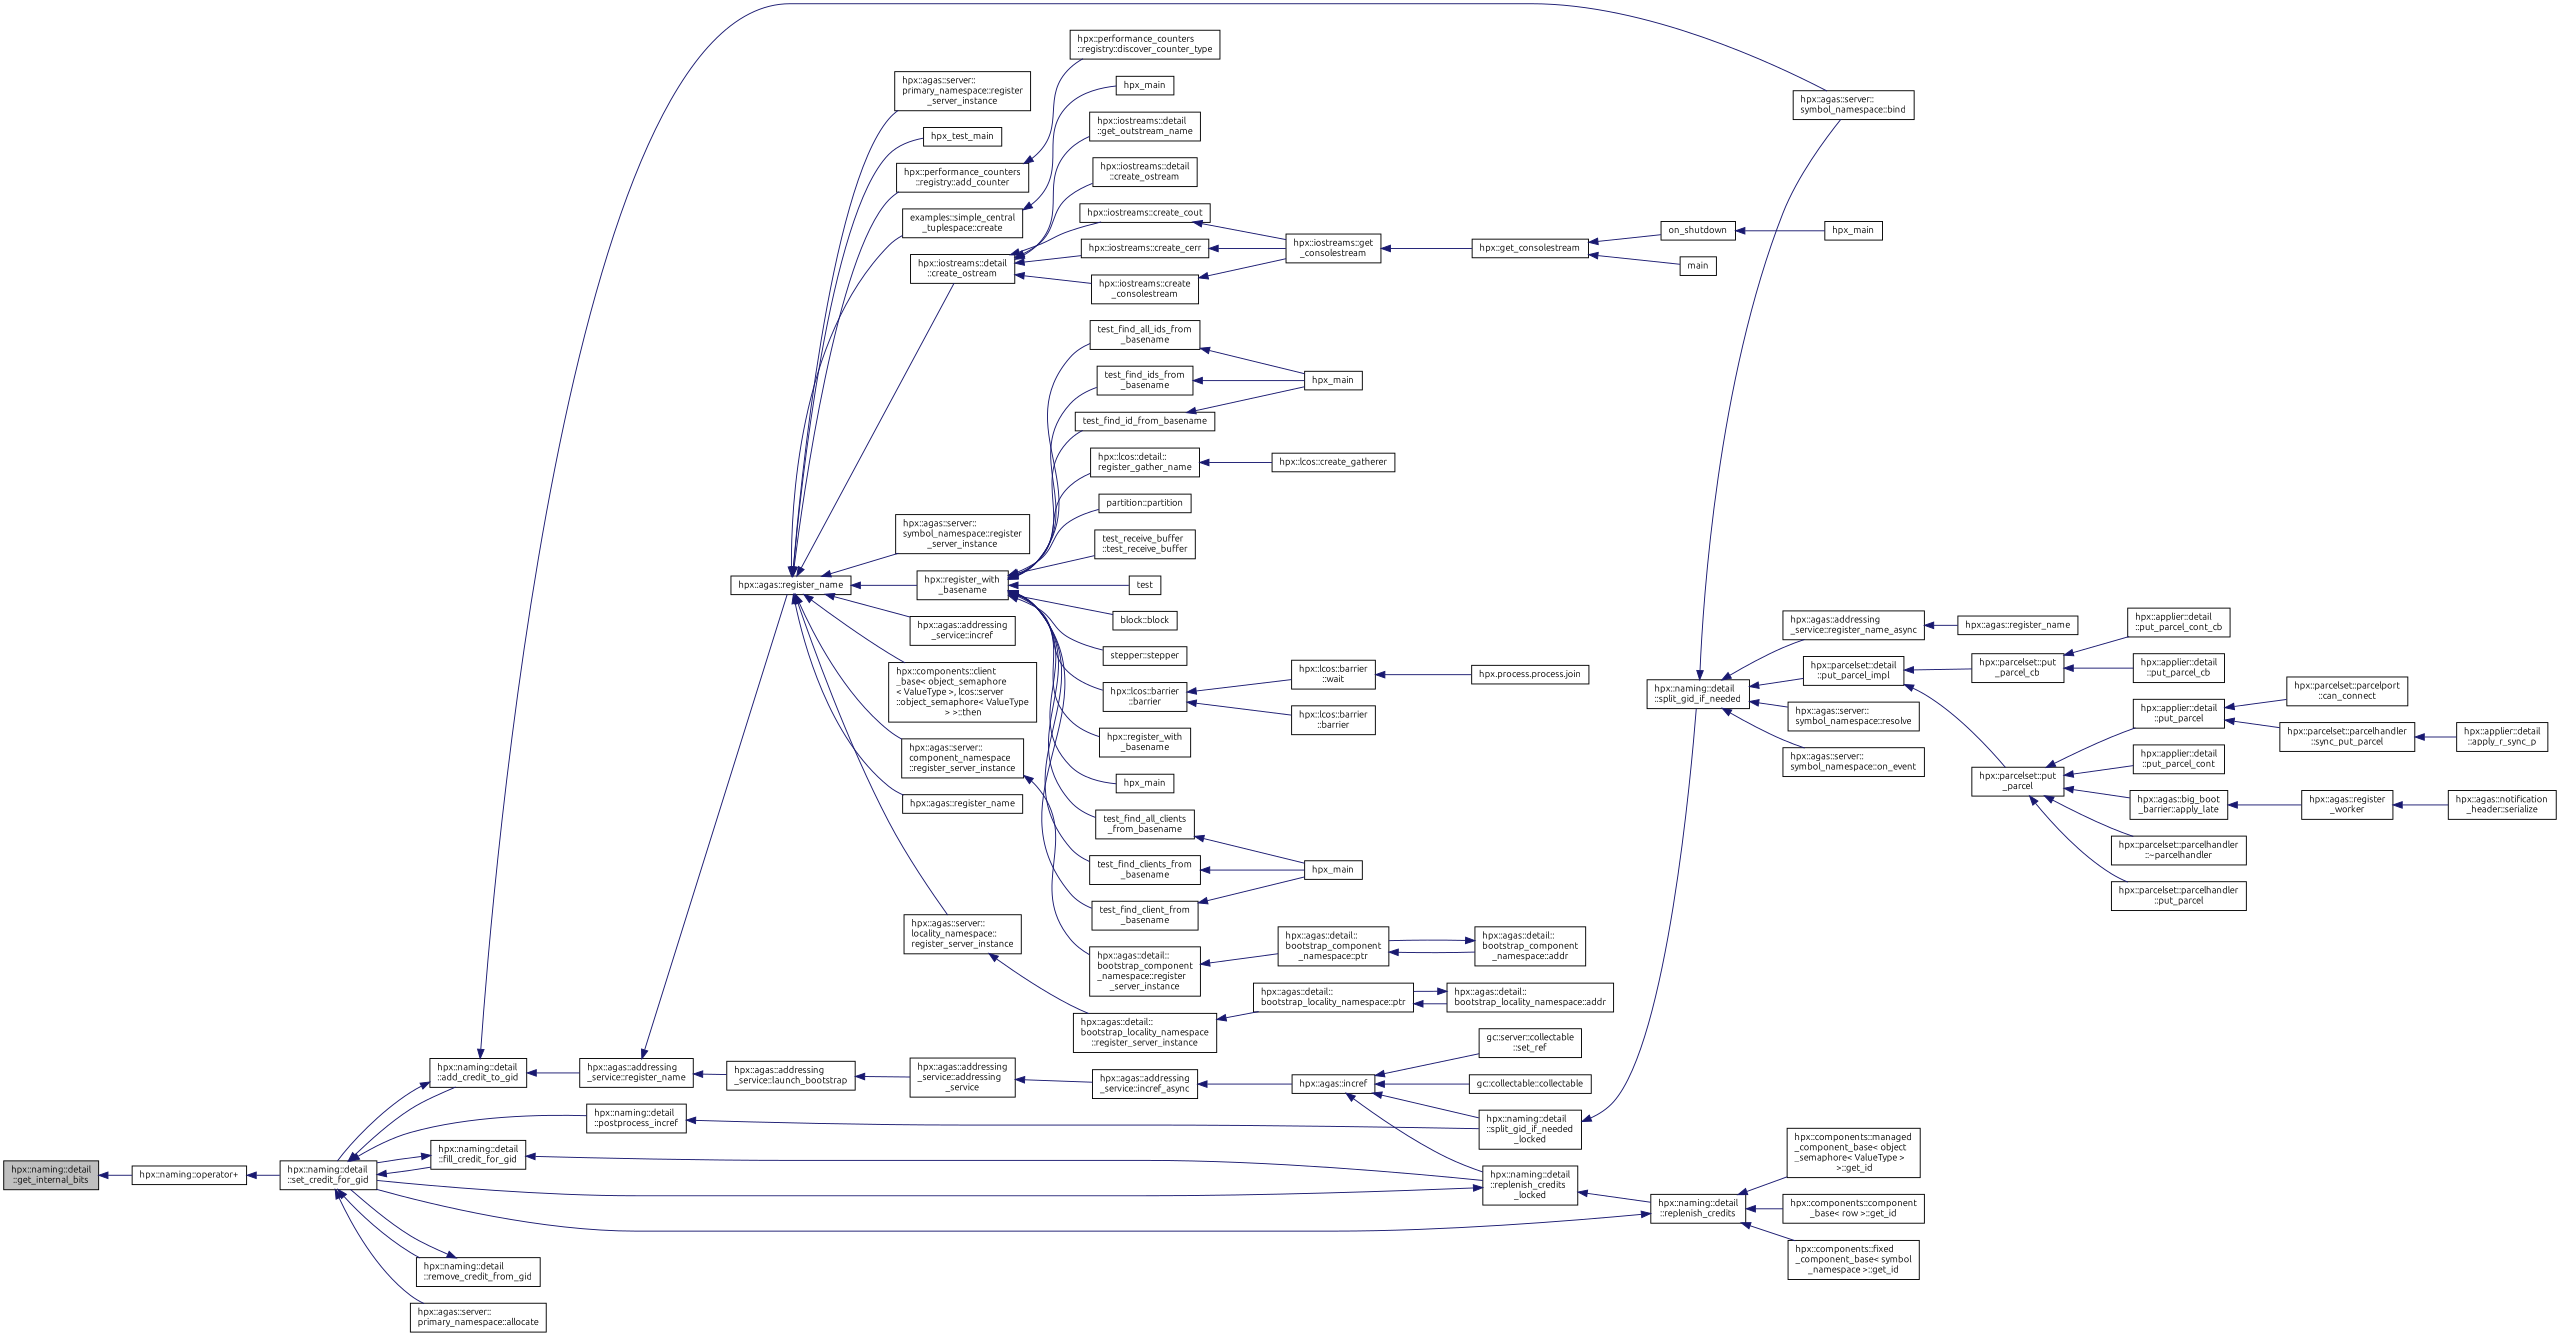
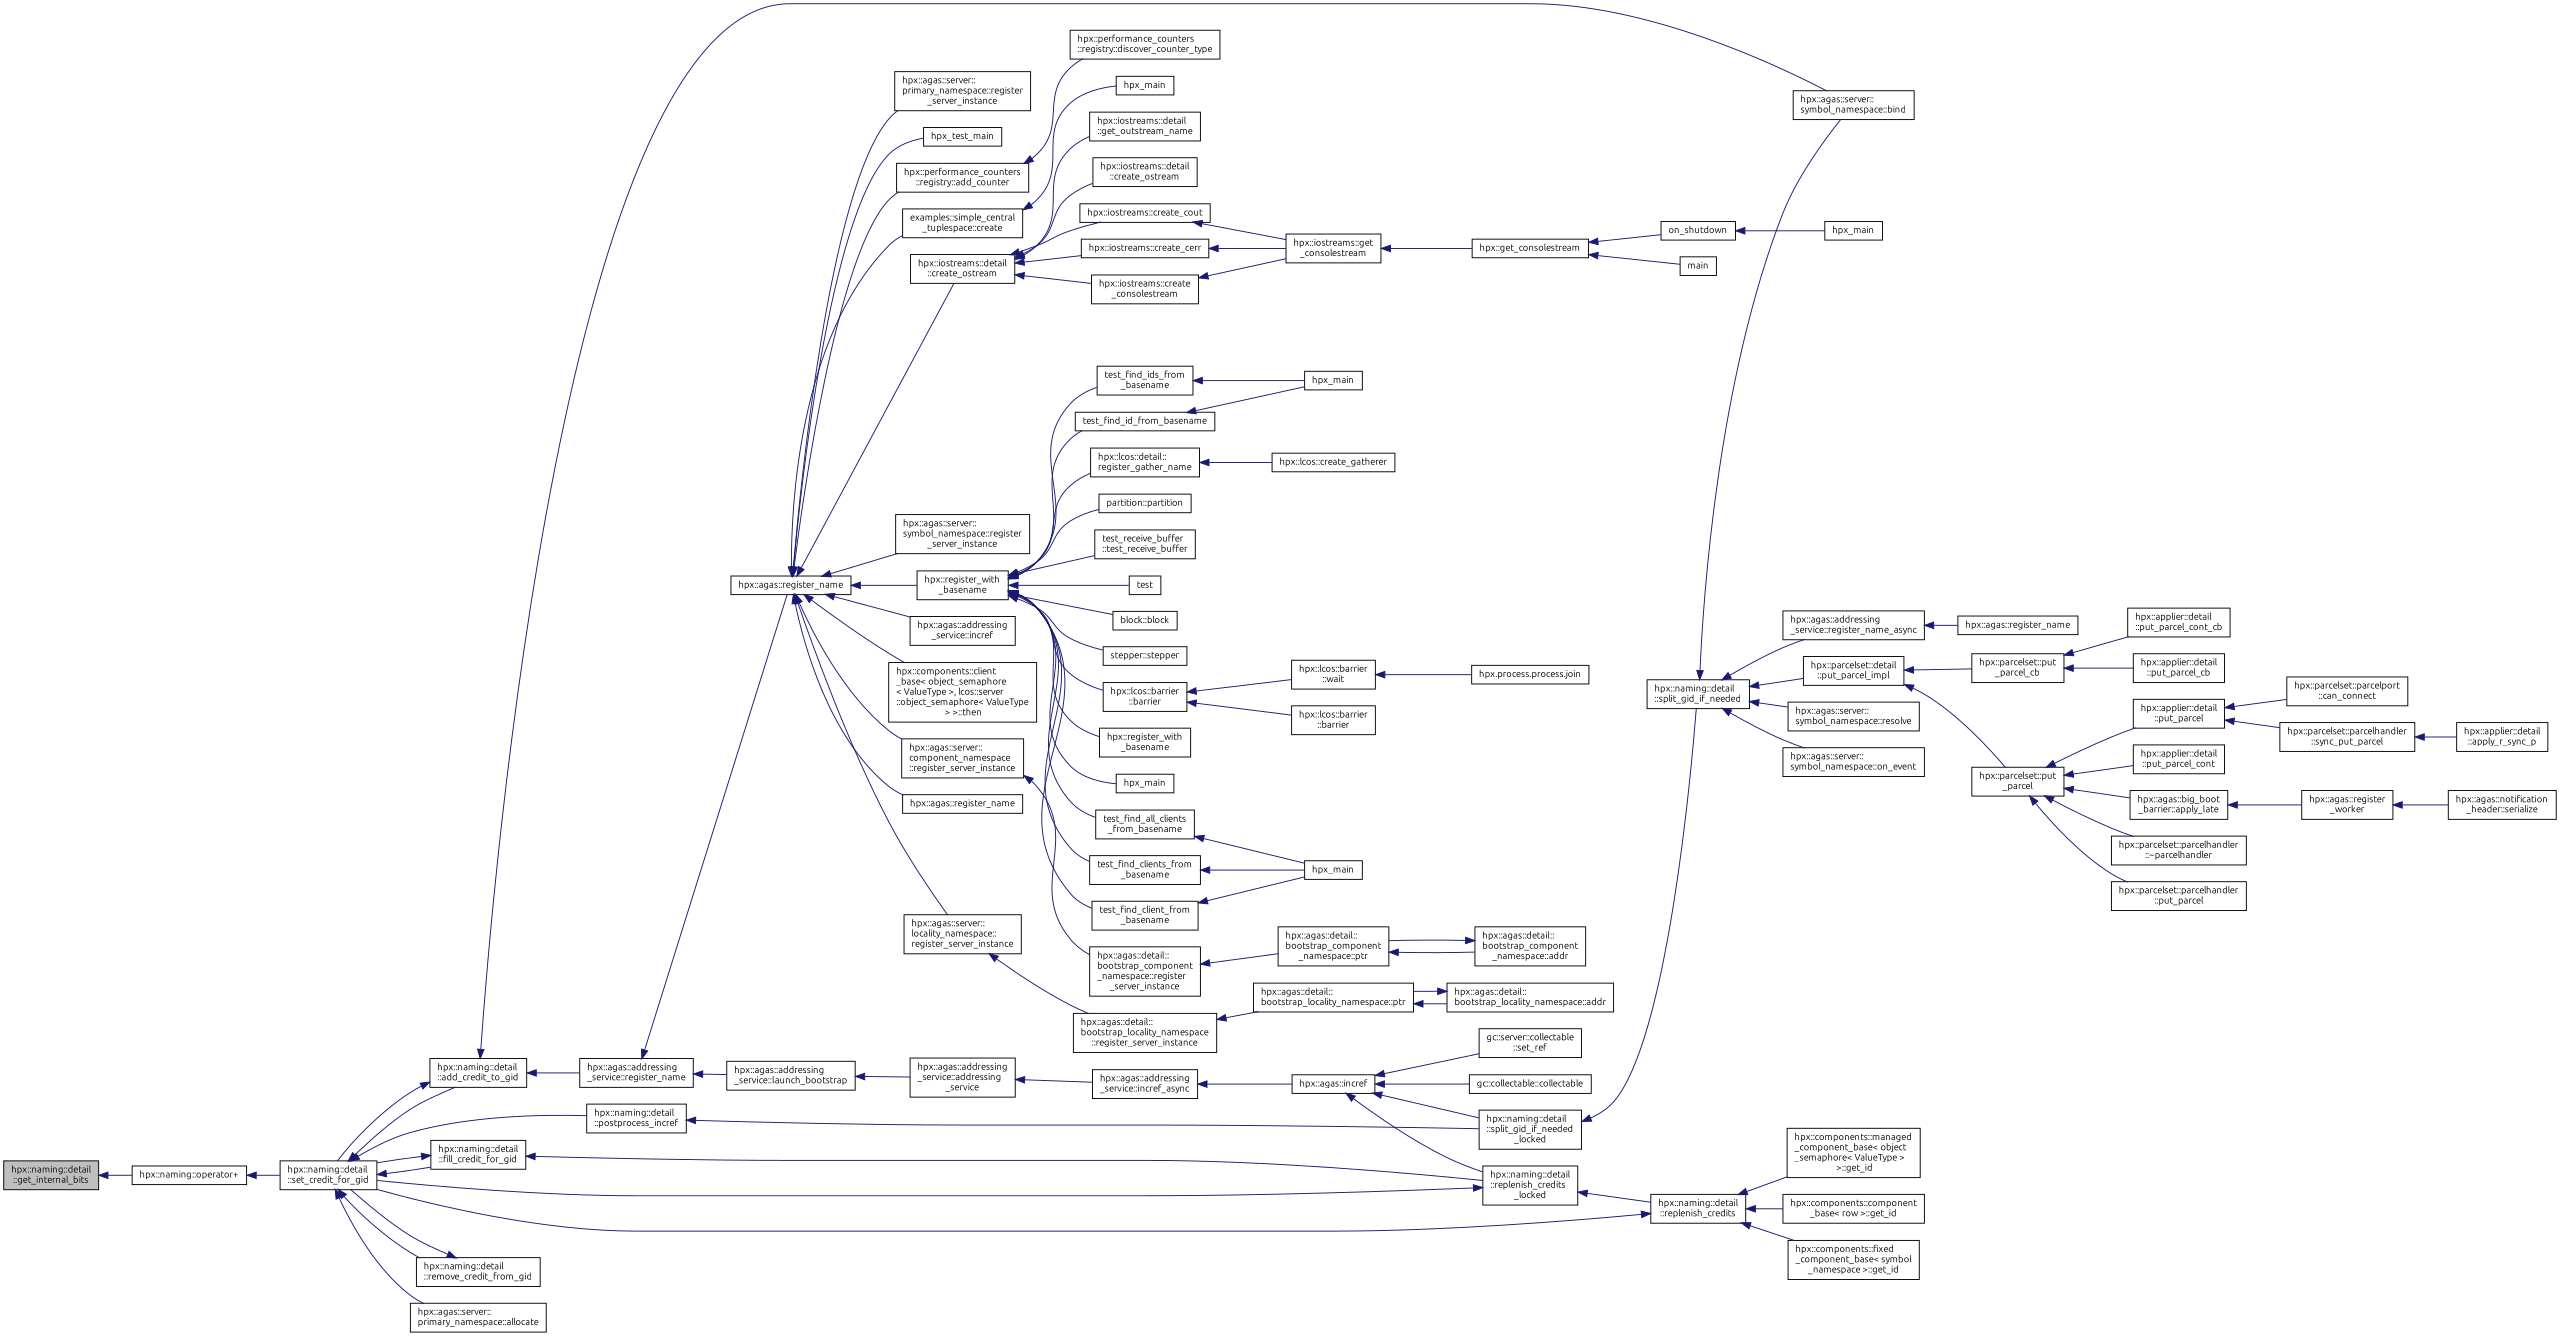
node "test_find_all_ids_from _basename": removed
